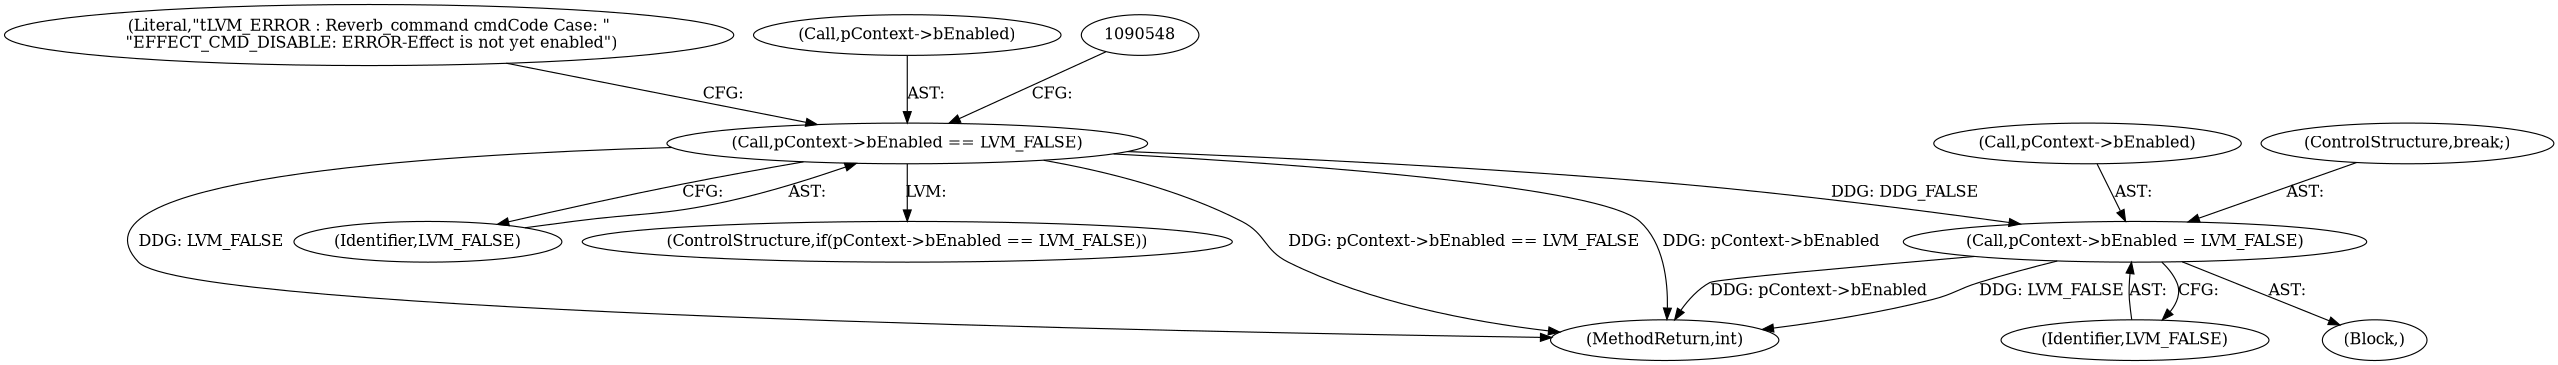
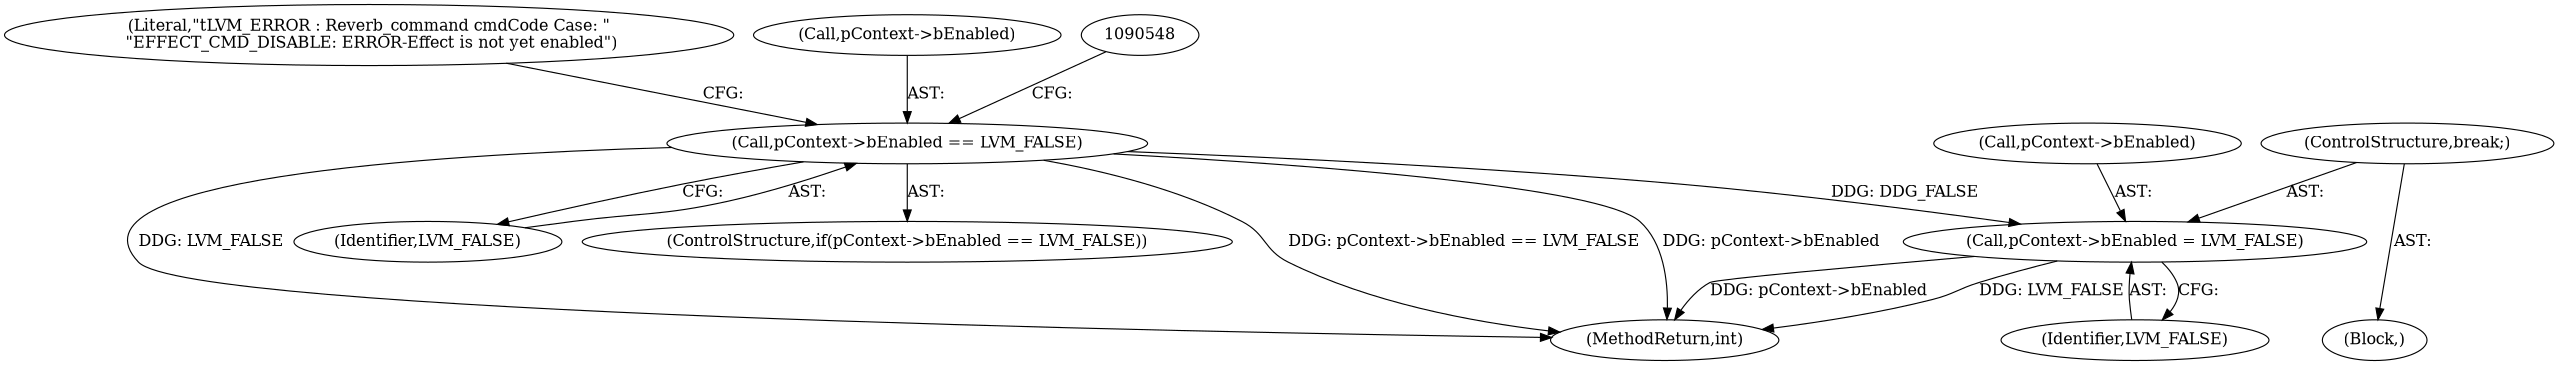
edge "(Call,pContext->bEnabled == LVM_FALSE)" -> "(ControlStructure,if(pContext->bEnabled == LVM_FALSE))": label "LVM: " -> "AST: "
edge "(Call,pContext->bEnabled = LVM_FALSE)" -> "(Block,)": now "(ControlStructure,break;)" -> "(Block,)"
